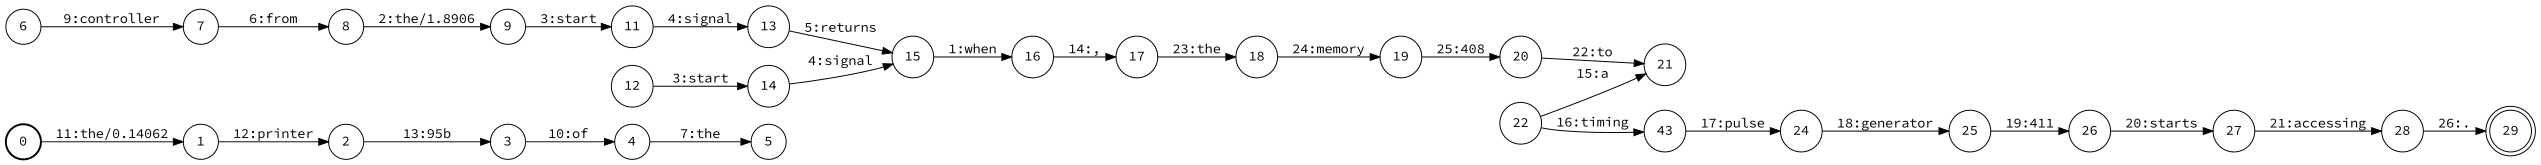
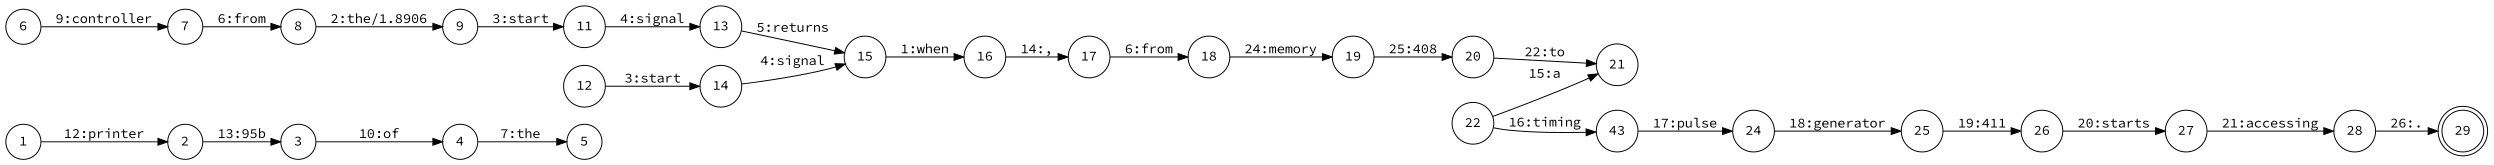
edge "17" -> "18": label "23:the" -> "6:from"
node "0": removed
